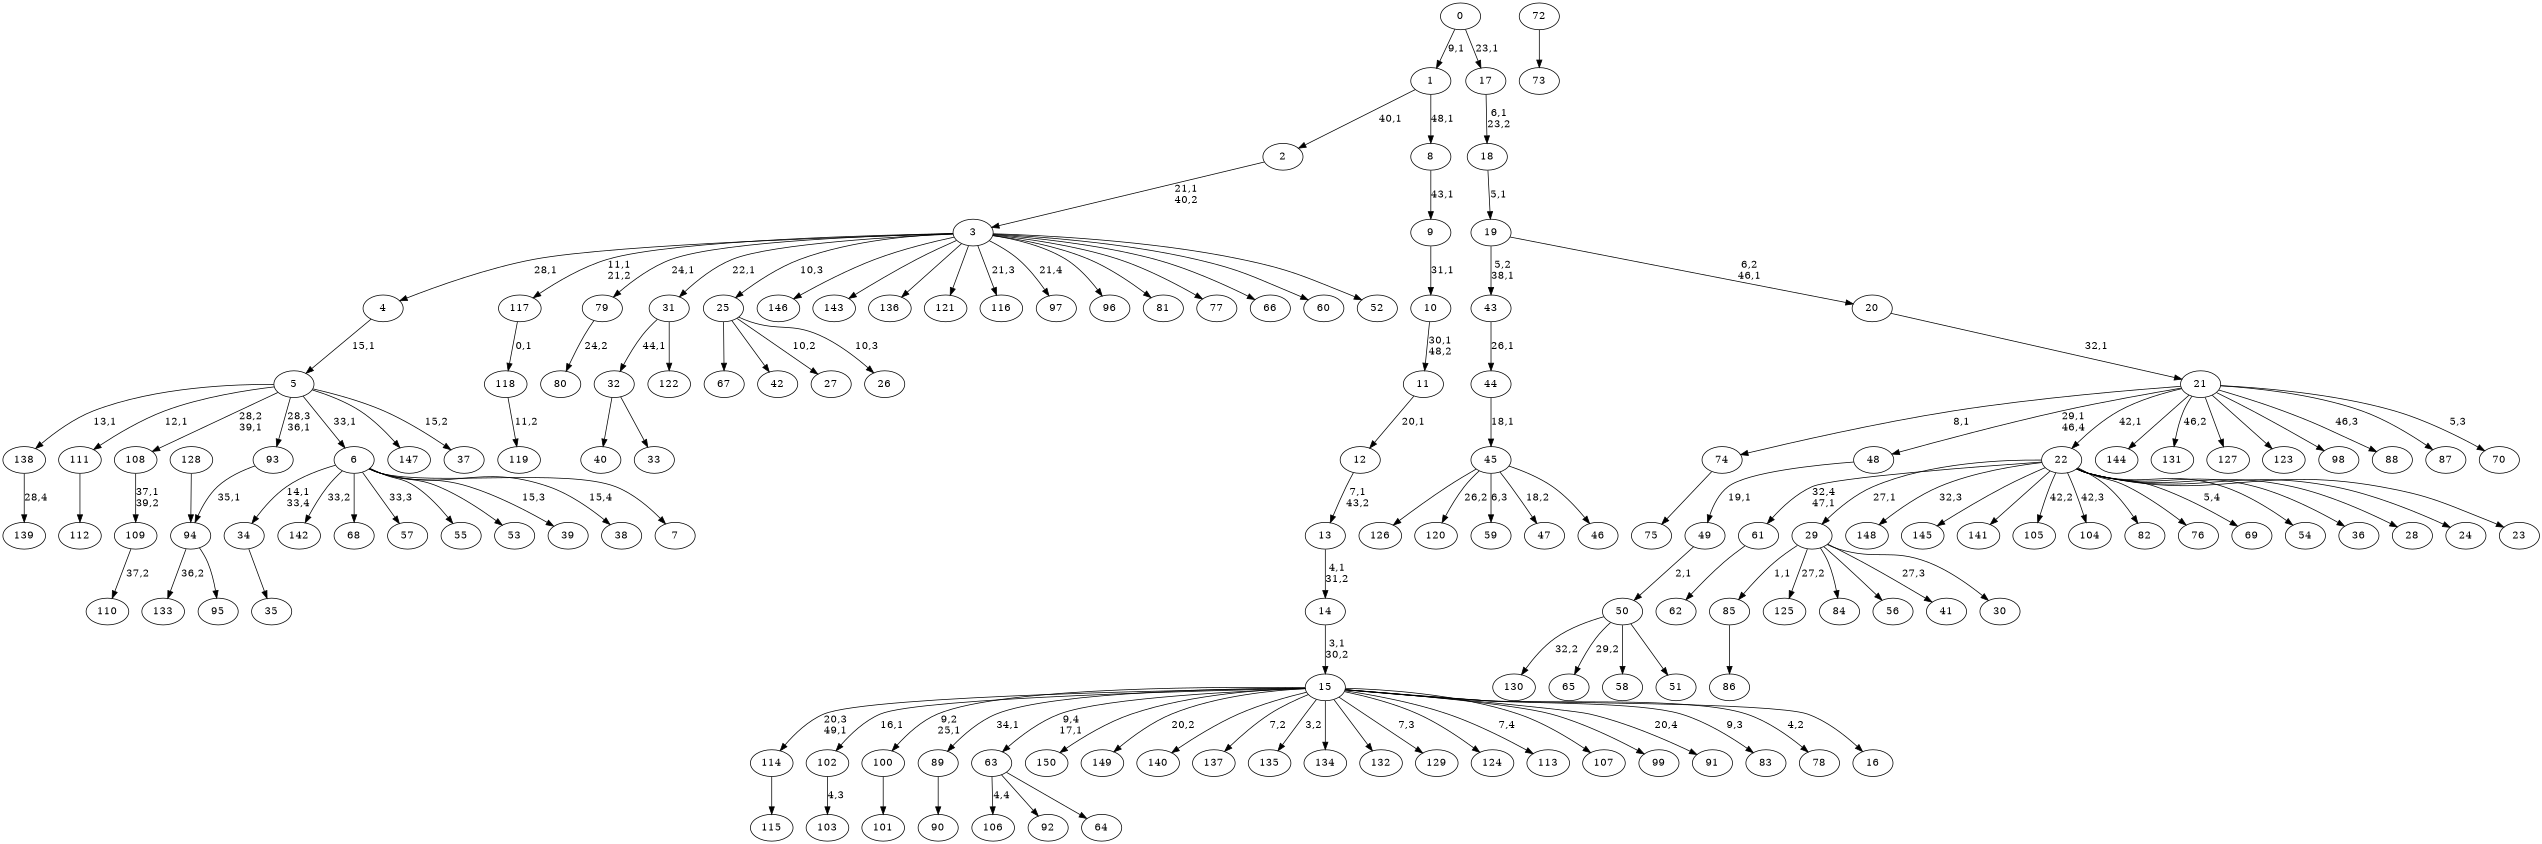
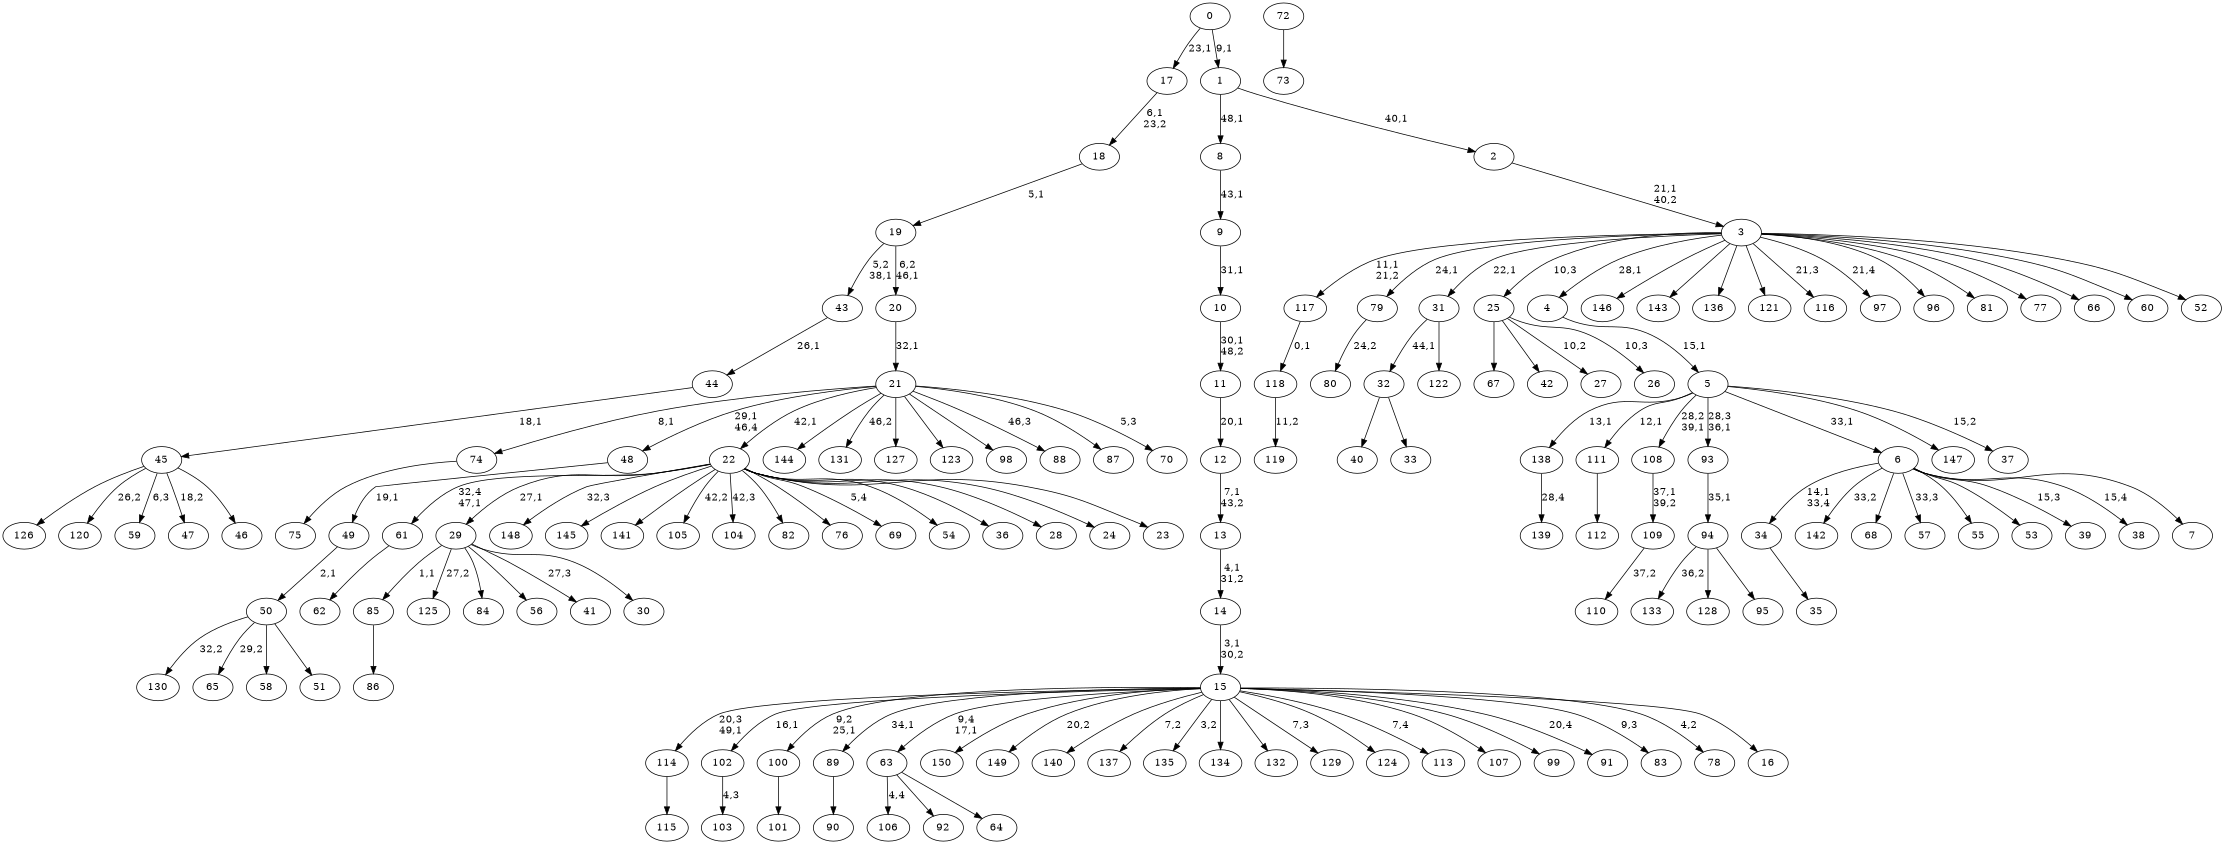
edge "128" -> "94": reversed
